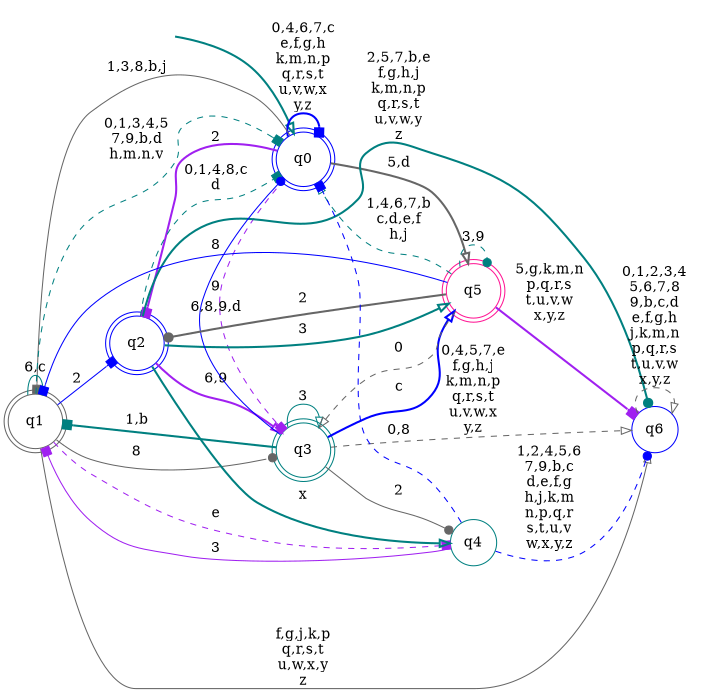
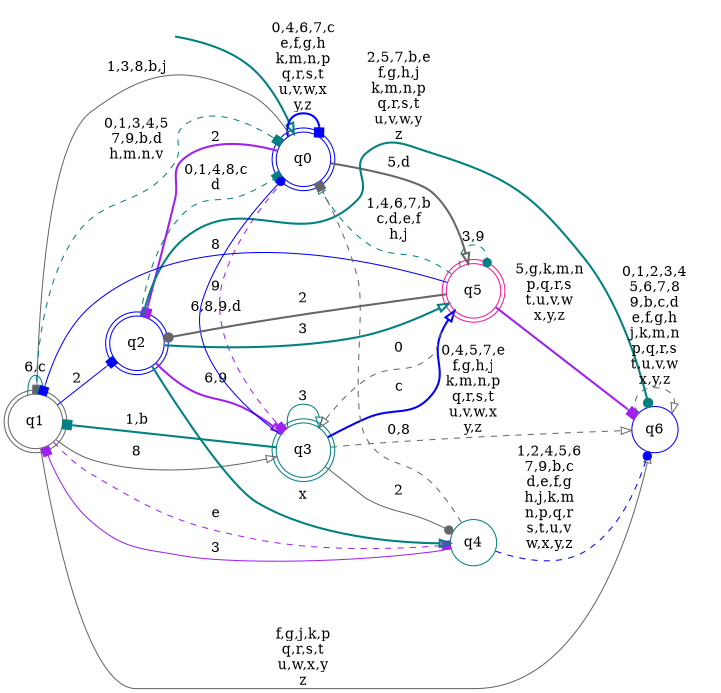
edge "q4" -> "q0": color blue -> gray40
edge "q1" -> "q3": arrowhead dot -> onormal
